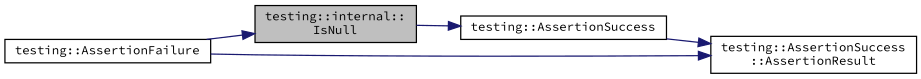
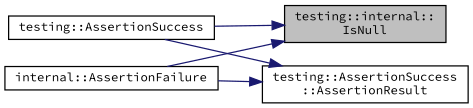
edge "testing::internal:: IsNull" -> "testing::AssertionSuccess": reversed
node "testing::AssertionFailure": label "testing::AssertionFailure" -> "internal::AssertionFailure"
